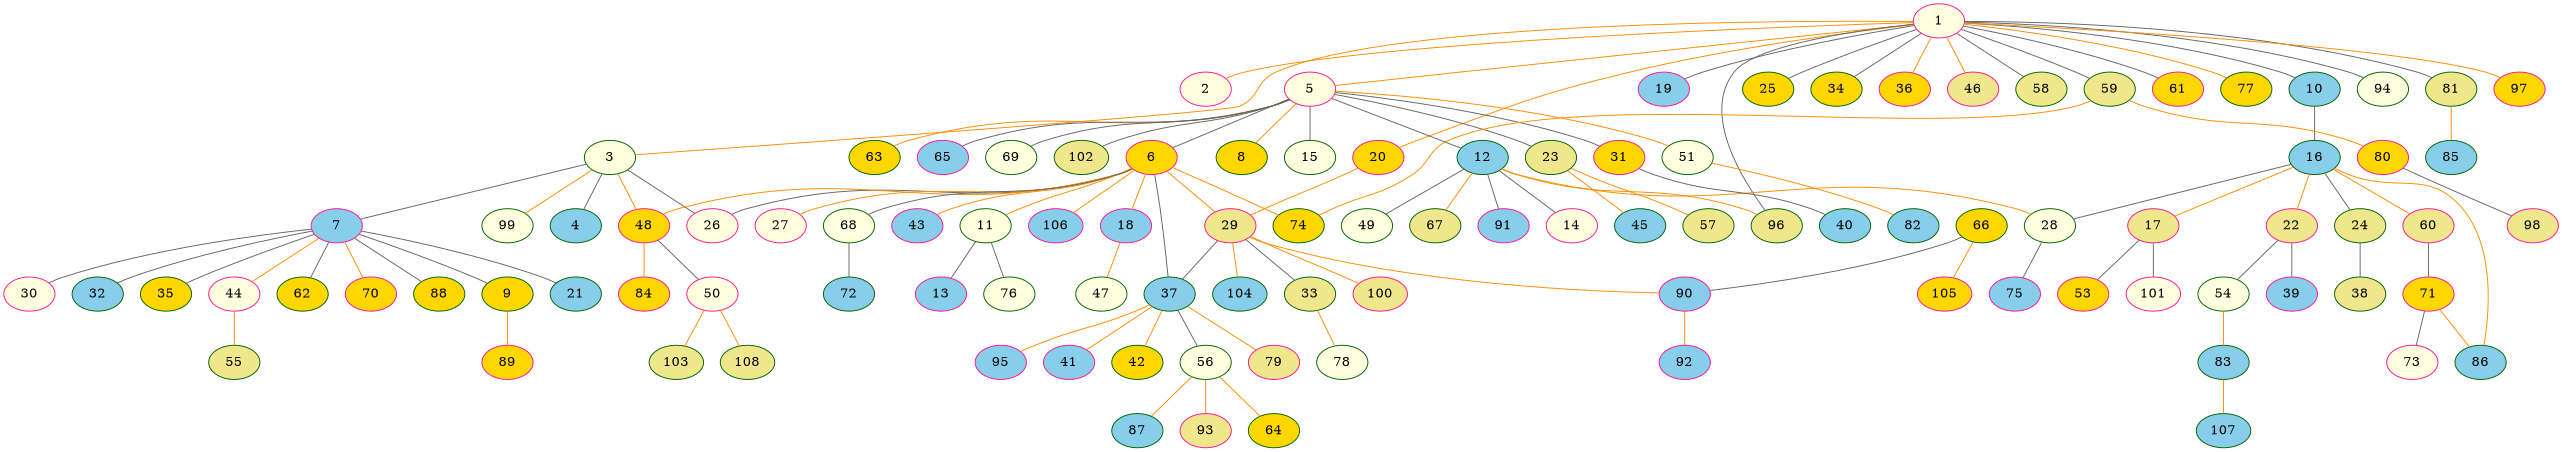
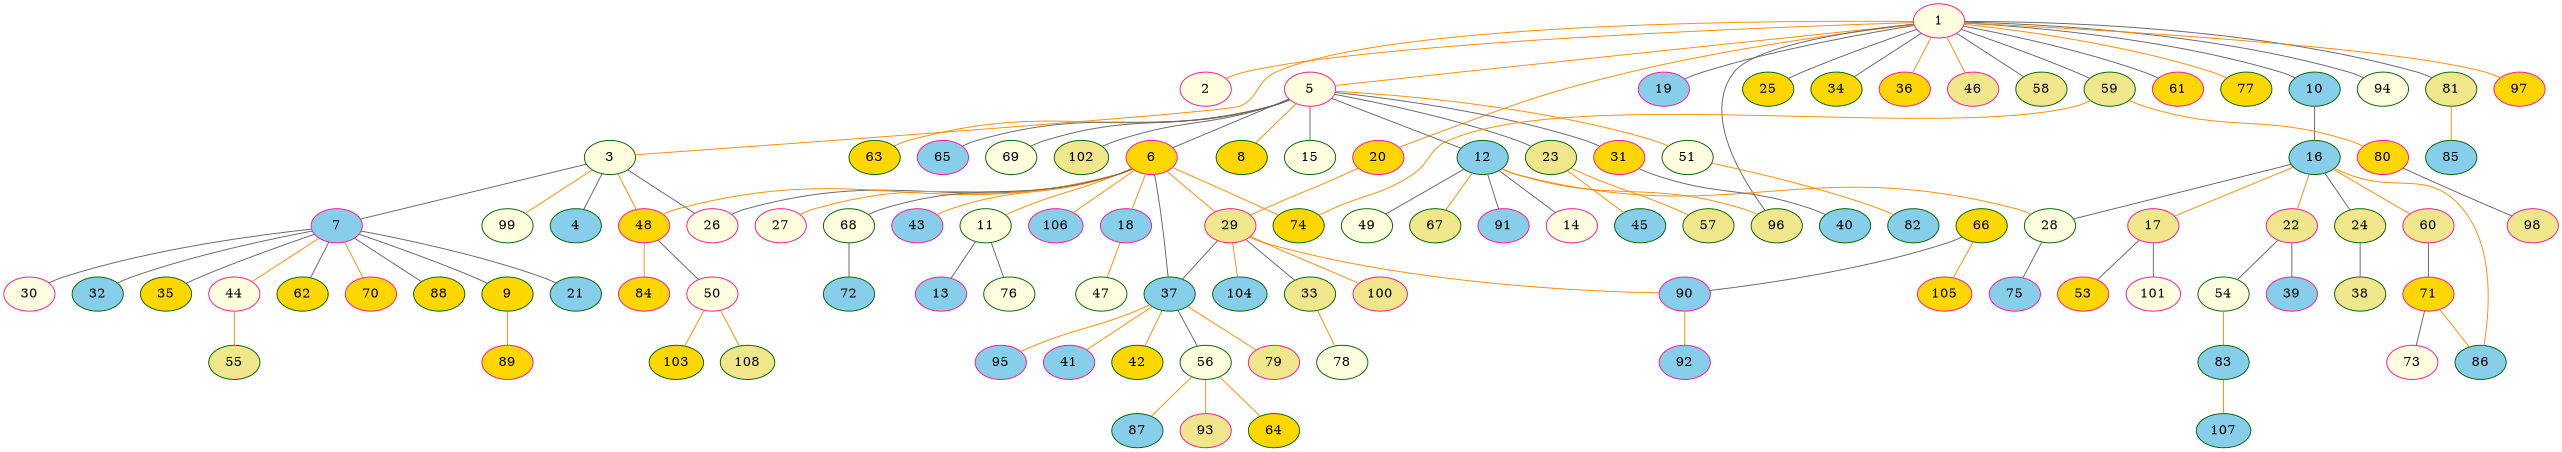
node "103": fillcolor khaki -> gold
